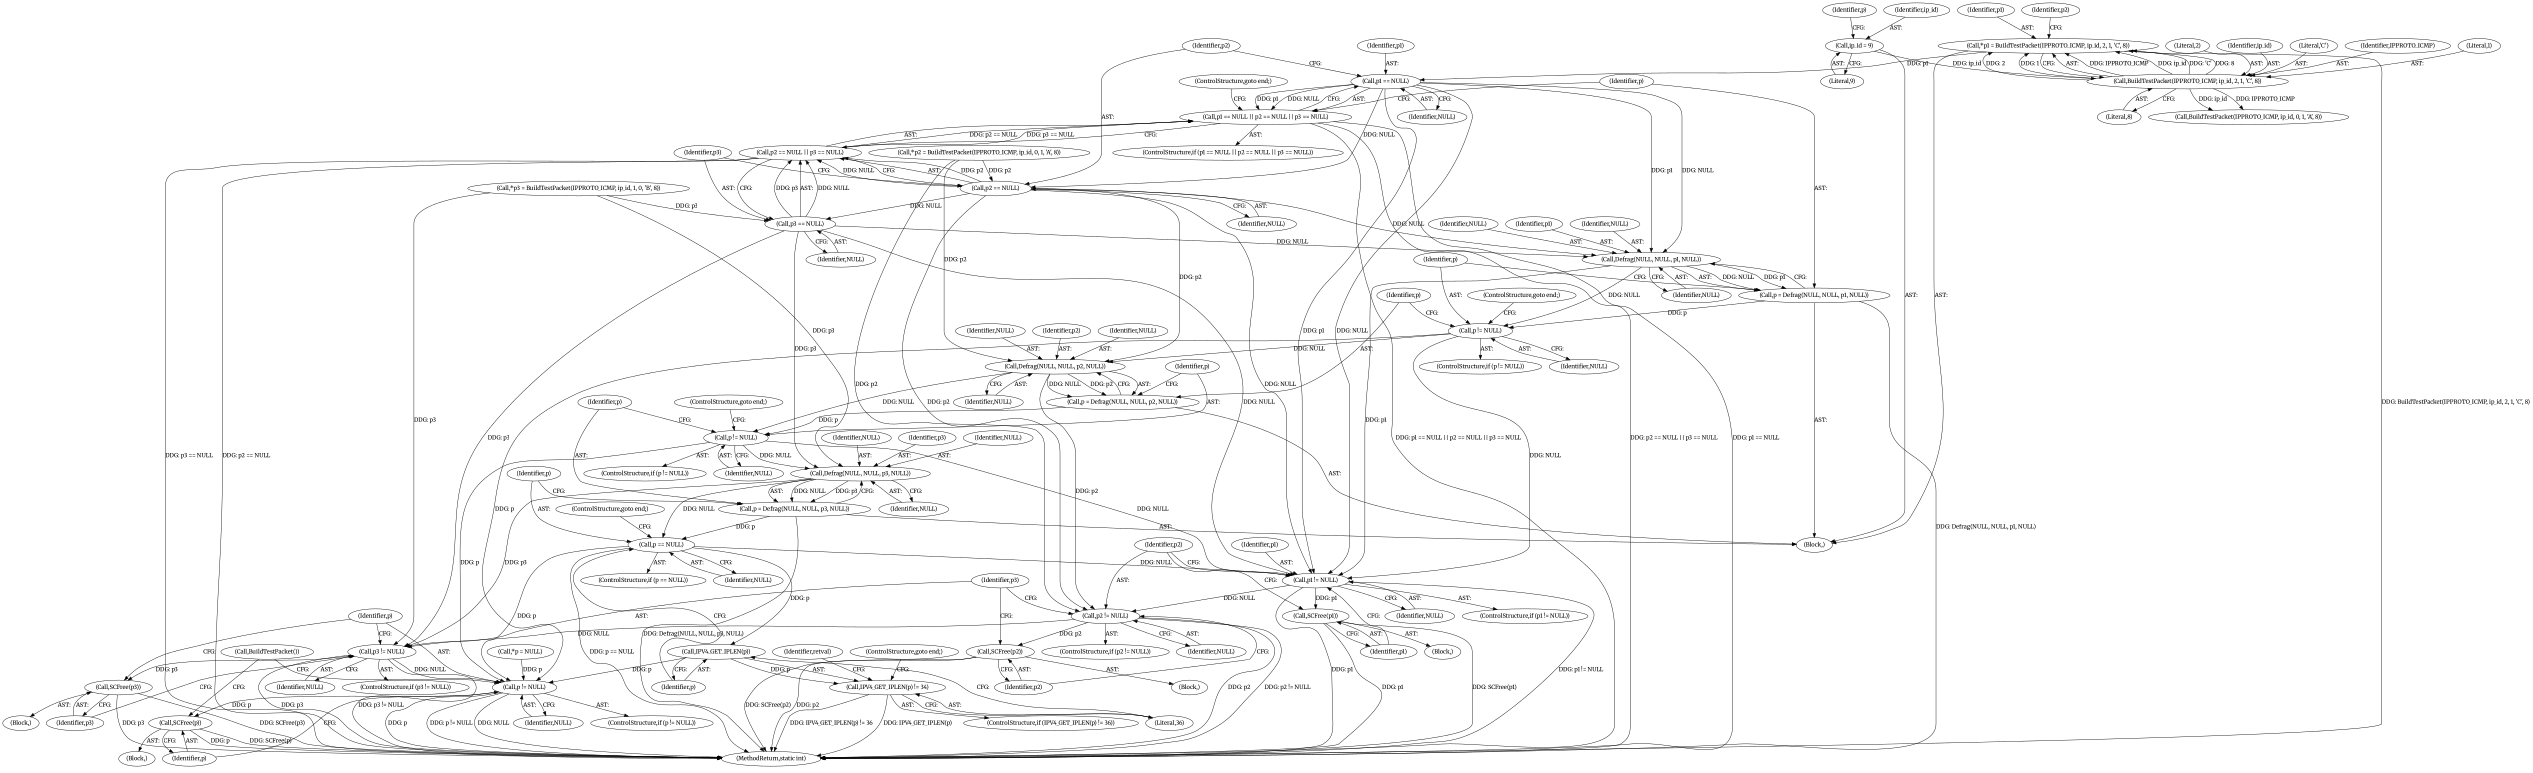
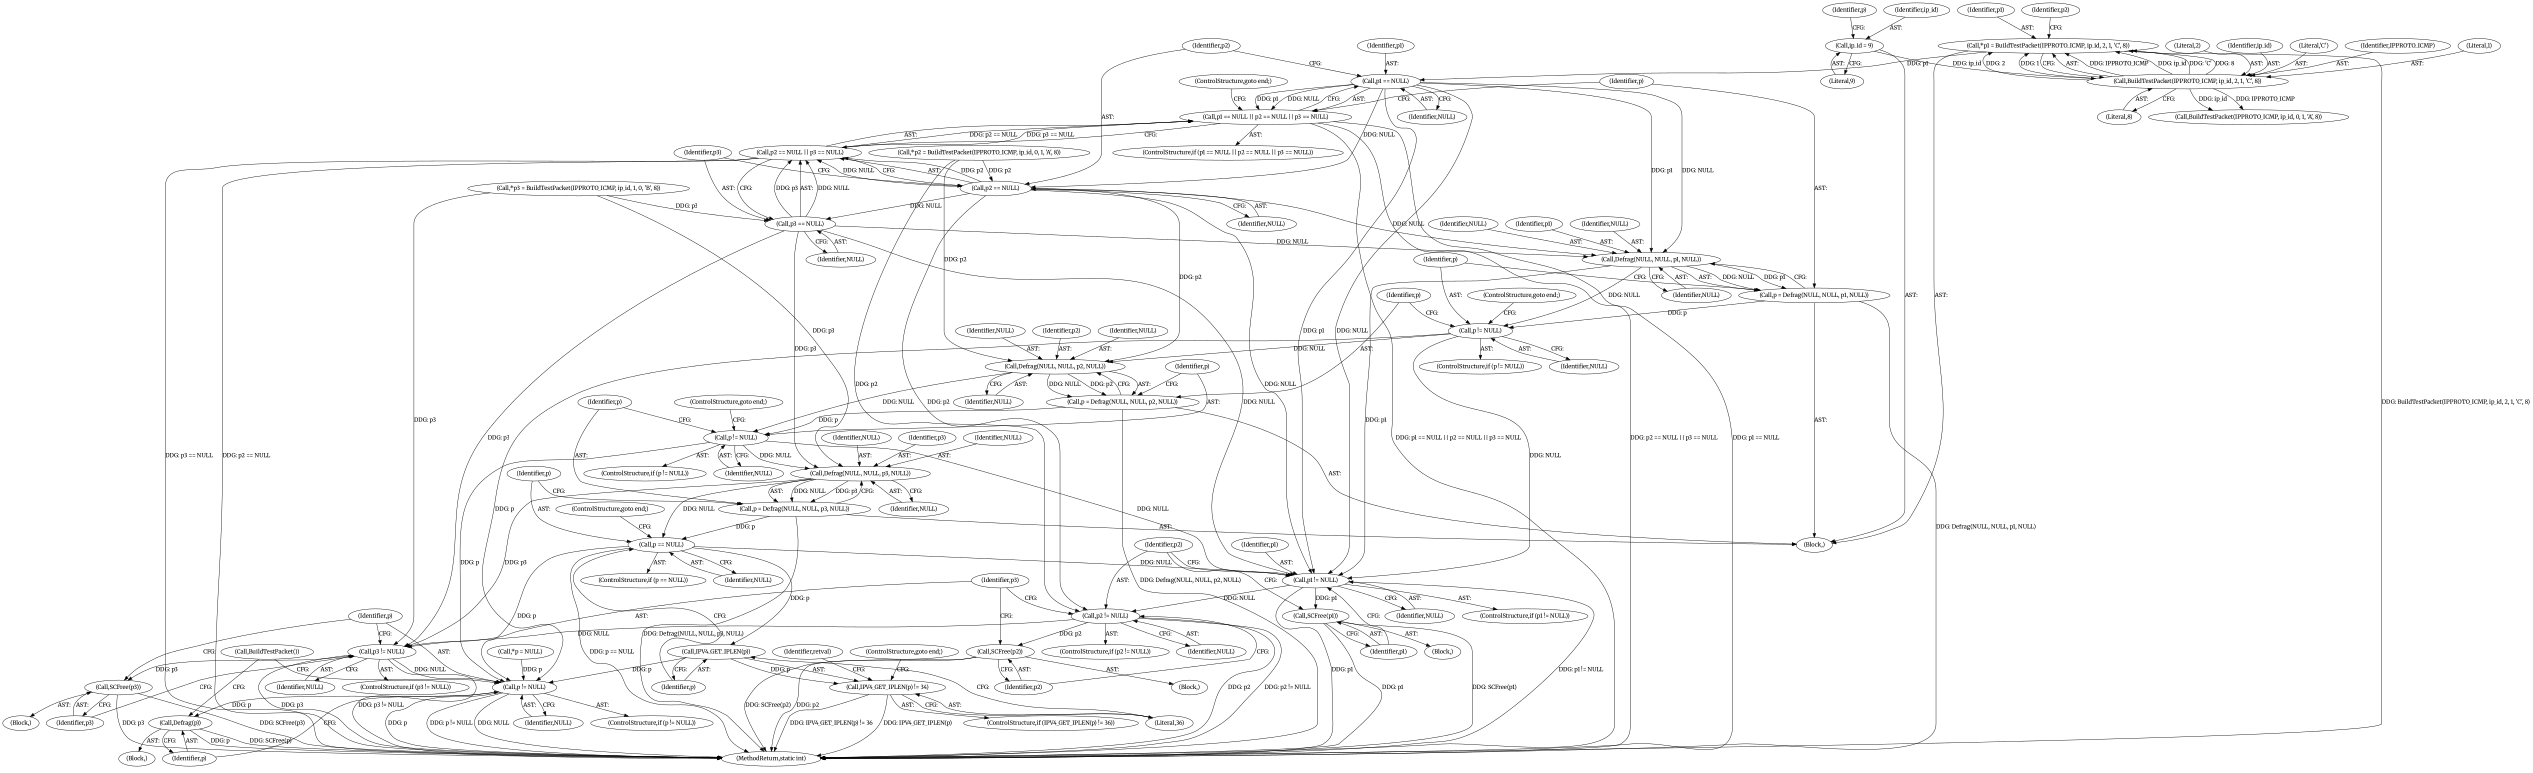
edge "(Call,Defrag(NULL, NULL, p2, NULL))" -> "(Call,p2 != NULL)": removed, label "DDG: p2"
node "(Call,SCFree(p))": label "(Call,SCFree(p))" -> "(Call,Defrag(p))"
edge "(Call,p = Defrag(NULL, NULL, p2, NULL))" -> "(MethodReturn,static int)": added, label "DDG: Defrag(NULL, NULL, p2, NULL)"
